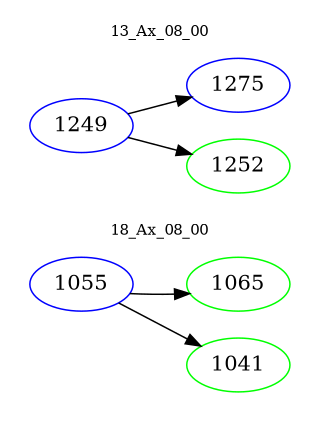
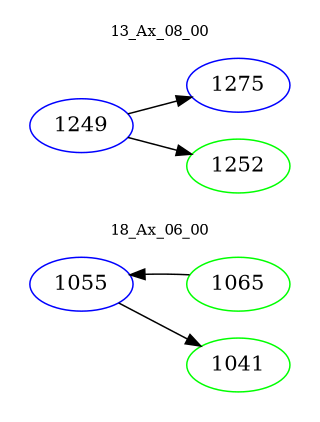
cluster "18_Ax_08_00": label "18_Ax_08_00" -> "18_Ax_06_00"
edge "1055" -> "1065": reversed
